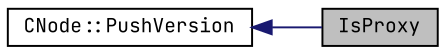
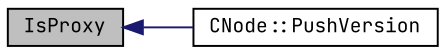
edge "IsProxy" -> "CNode::PushVersion": reversed
